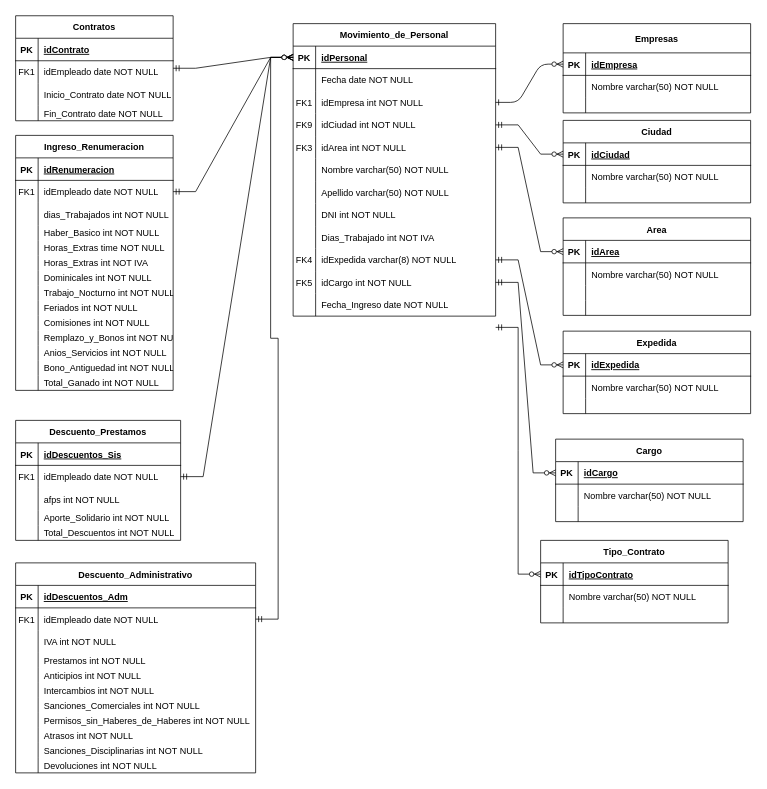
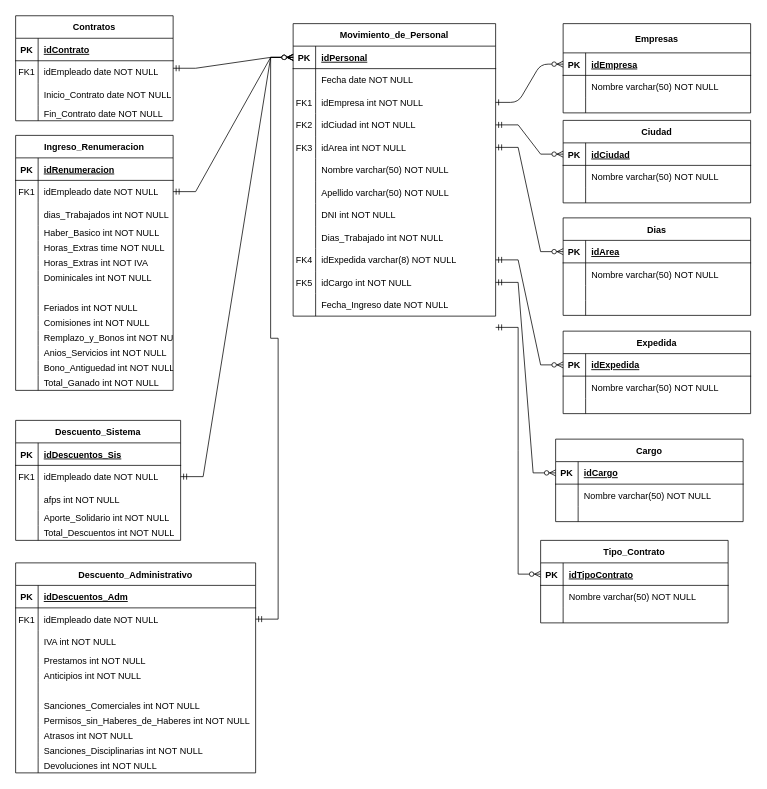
node "FK9": label "FK9" -> "FK2"
node "Area": label "Area" -> "Dias"
node "Dias_Trabajado int NOT IVA": label "Dias_Trabajado int NOT IVA" -> "Dias_Trabajado int NOT NULL"
node "Trabajo_Nocturno int NOT NULL": removed
node "Descuento_Prestamos": label "Descuento_Prestamos" -> "Descuento_Sistema"
node "Intercambios int NOT NULL": removed
